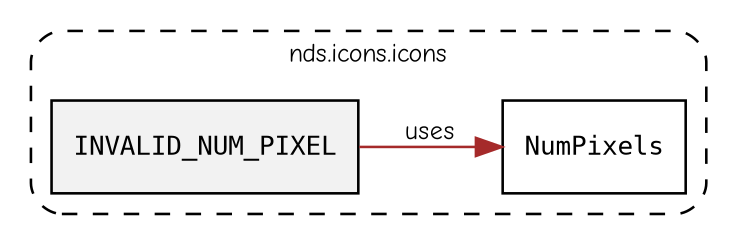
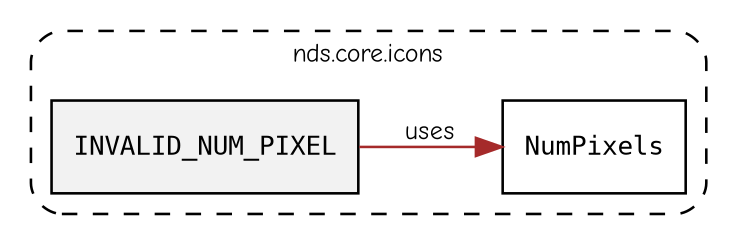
cluster "nds.icons.icons": label "nds.icons.icons" -> "nds.core.icons"
